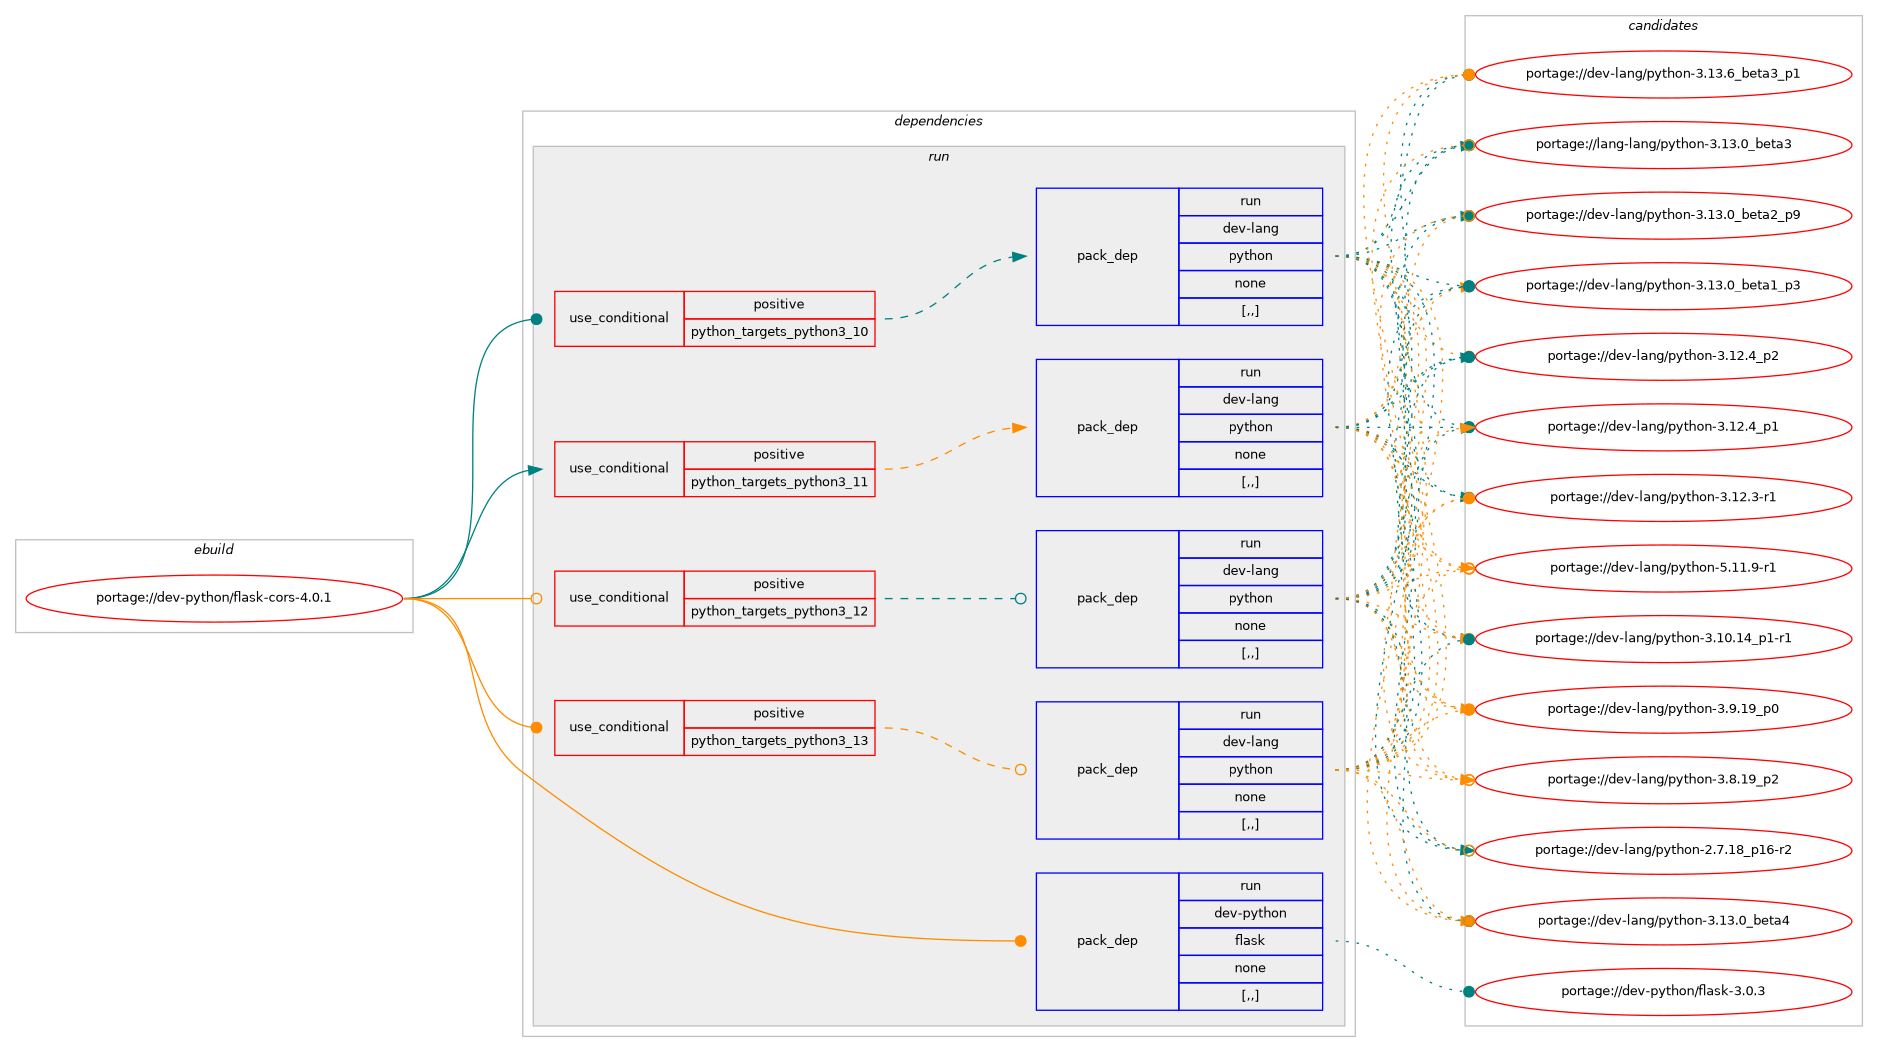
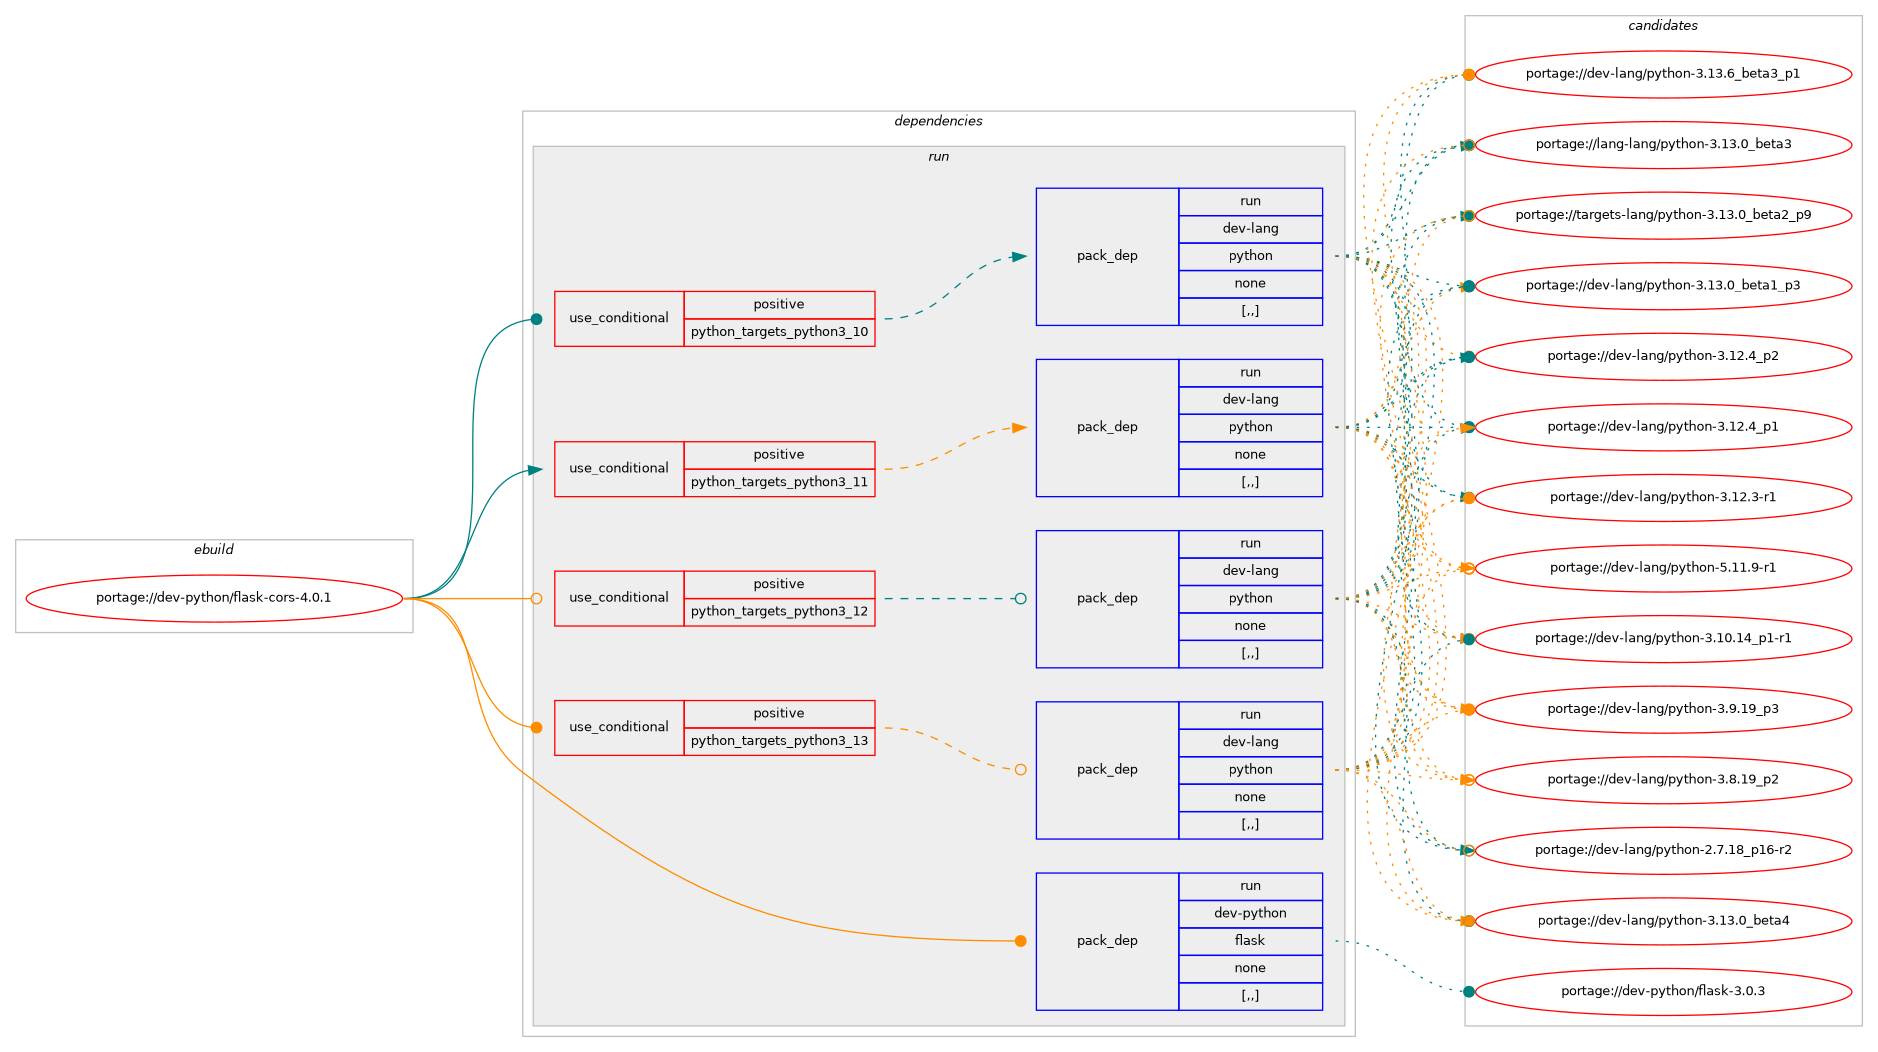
node "portage://dev-lang/python-3.13.0_beta2_p9": label "portage://dev-lang/python-3.13.0_beta2_p9" -> "portage://targets-lang/python-3.13.0_beta2_p9"
node "portage://dev-lang/python-3.9.19_p0": label "portage://dev-lang/python-3.9.19_p0" -> "portage://dev-lang/python-3.9.19_p3"
